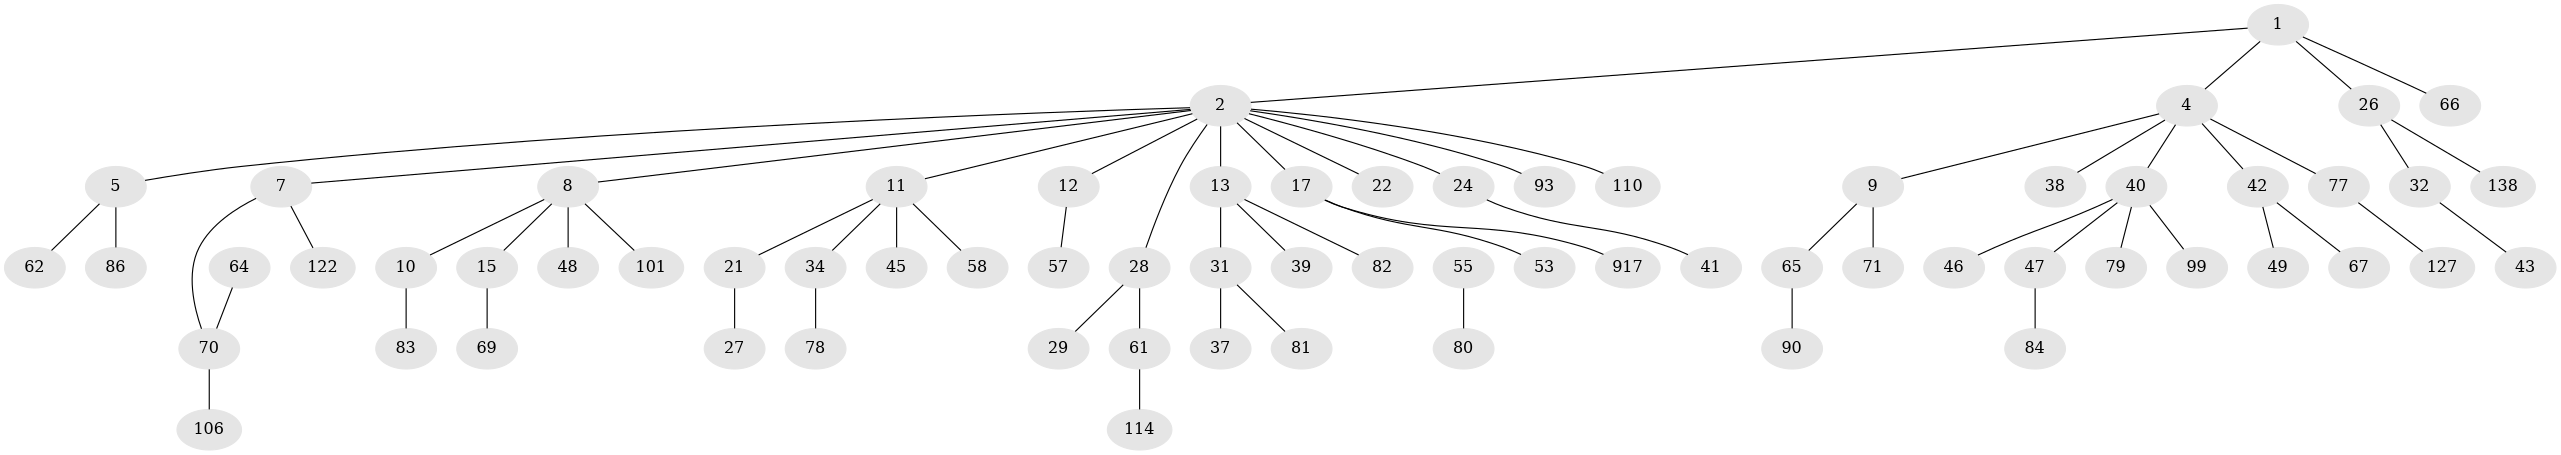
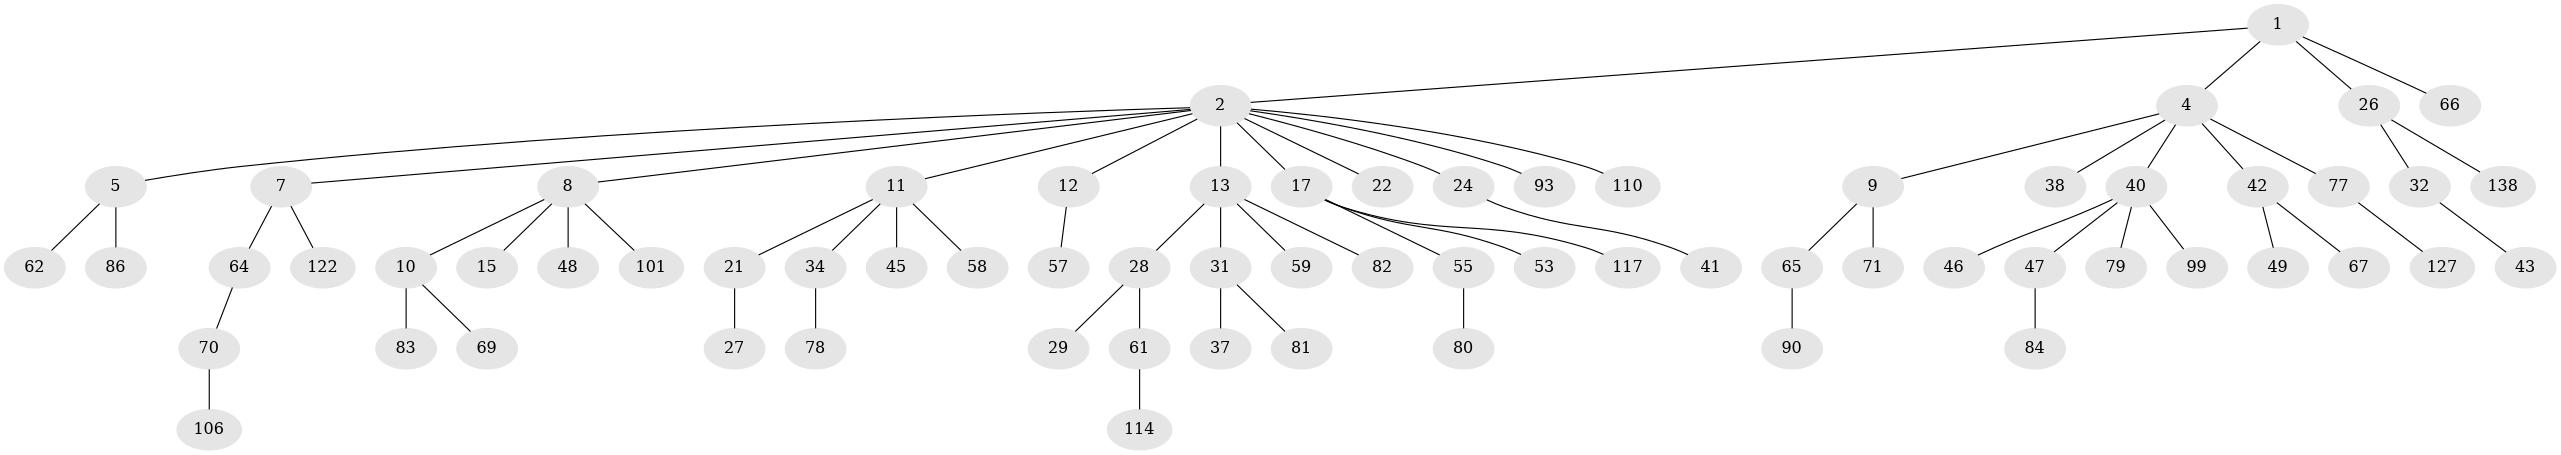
edge "2" -- "28": now "13" -- "28"
edge "17" -- "55": added
edge "7" -- "70": now "7" -- "64"
node "39": label "39" -> "59"
node "917": label "917" -> "117"
edge "15" -- "69": now "10" -- "69"
